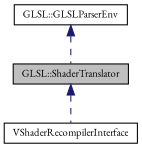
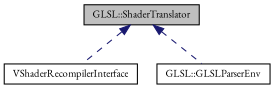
edge "GLSL::ShaderTranslator" -> "GLSL::GLSLParserEnv": reversed
